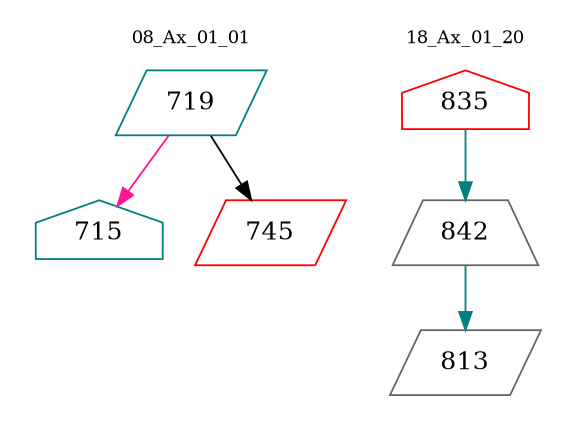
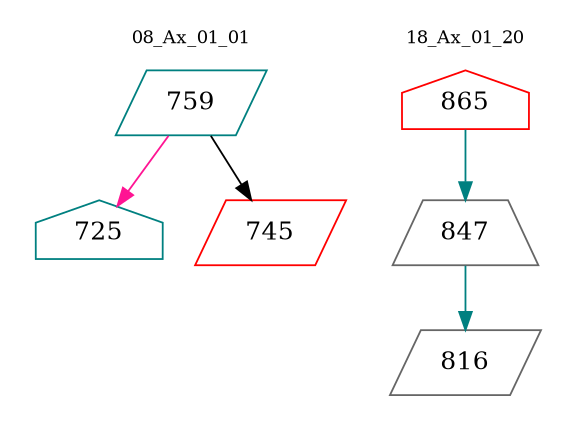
node "719": label "719" -> "759"
node "835": label "835" -> "865"
node "715": label "715" -> "725"
node "842": label "842" -> "847"
node "813": label "813" -> "816"
